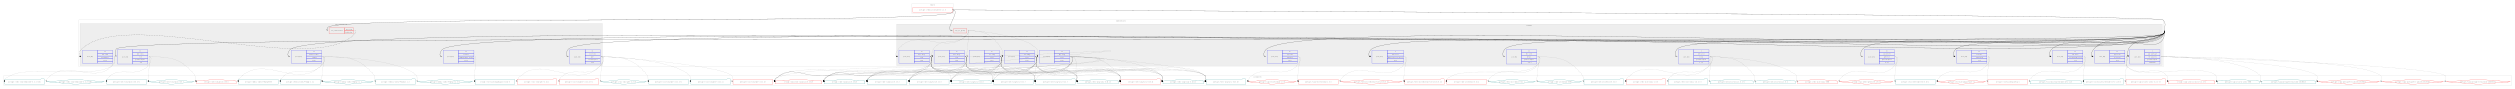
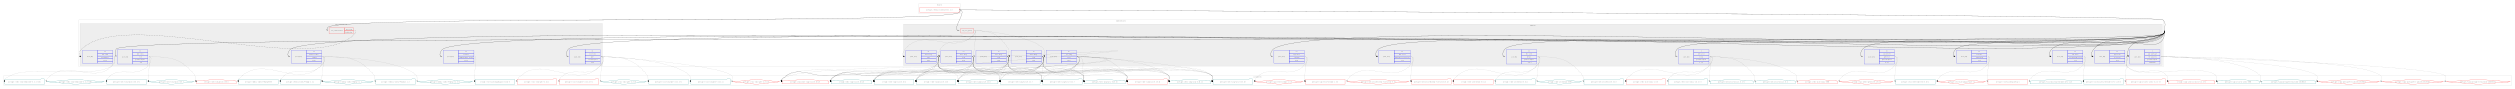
node "portage://x11-libs/gtk+-3.24.10": shape box -> diamond
node "portage://dev-util/meson-0.51.1": shape diamond -> folder
